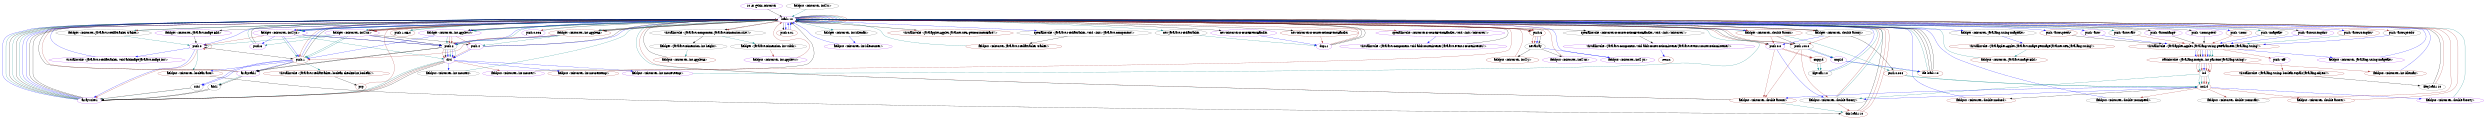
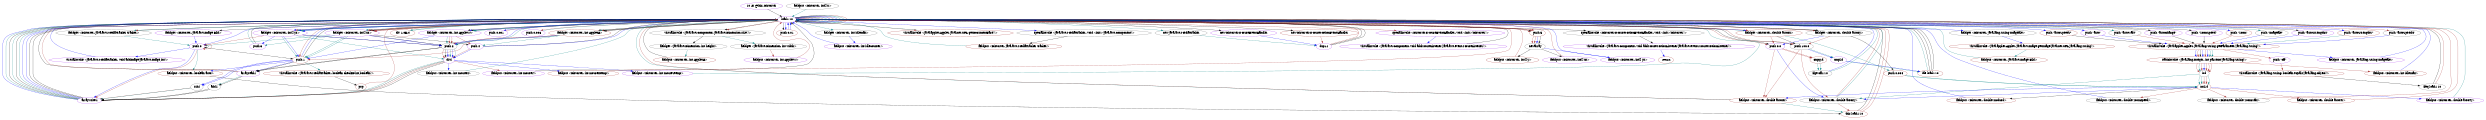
node "push 1.0E-4": label "push 1.0E-4" -> "div 1.0E-4"
node "push 0.001": added
edge "fieldget <Distorter: java.awt.Image Bild>" -> "push 0": color black -> blue
